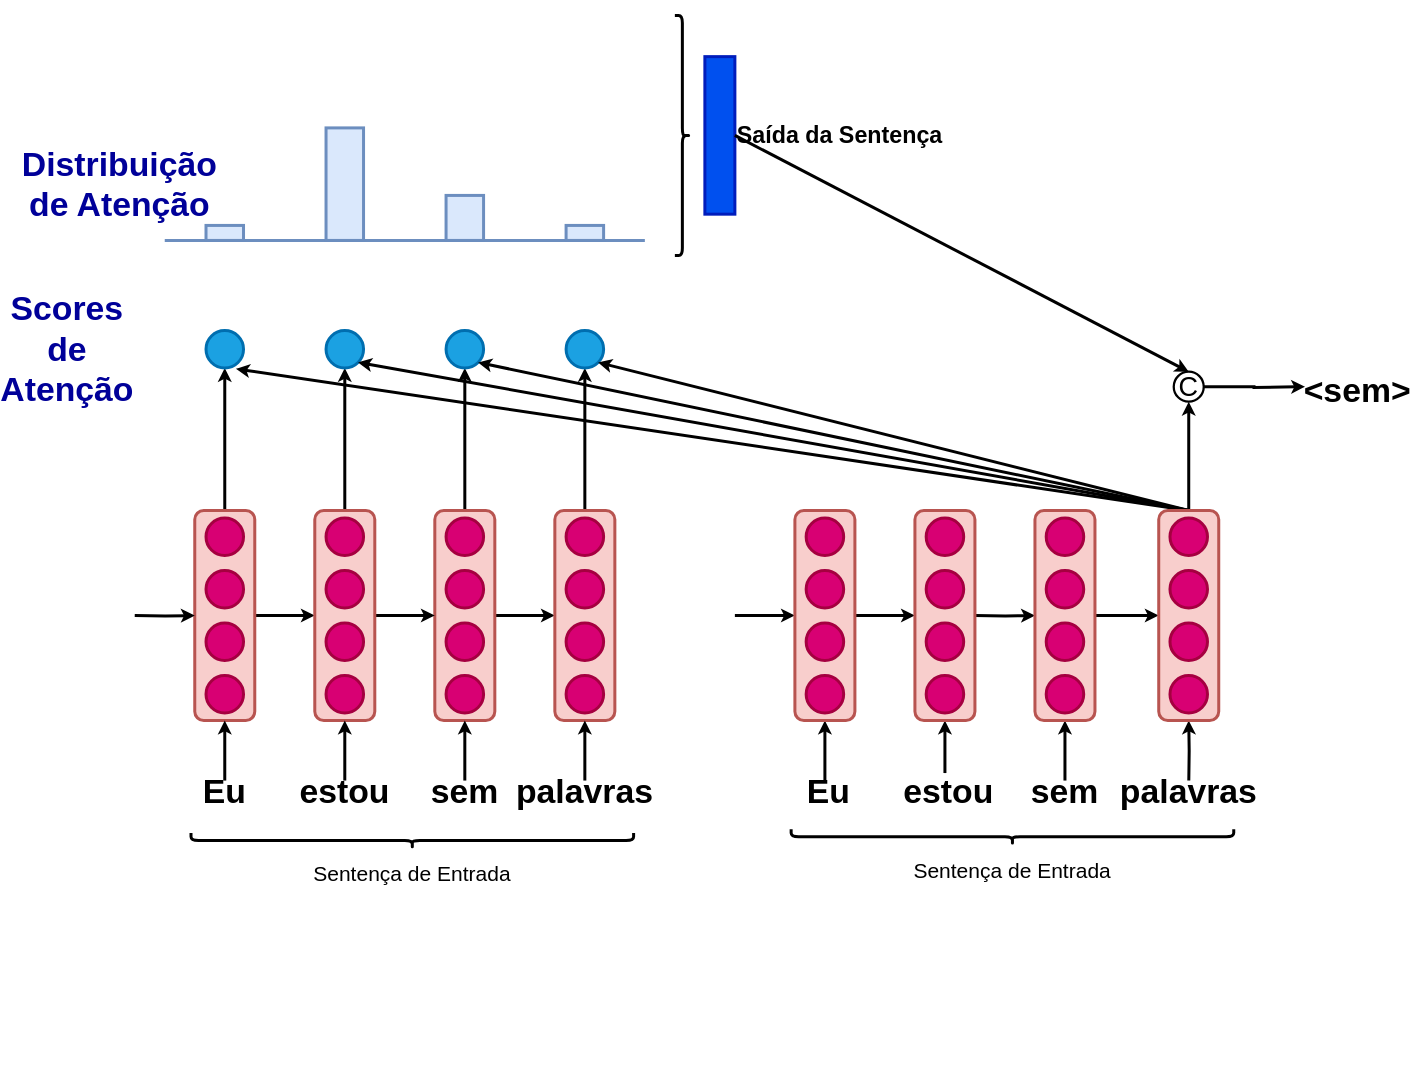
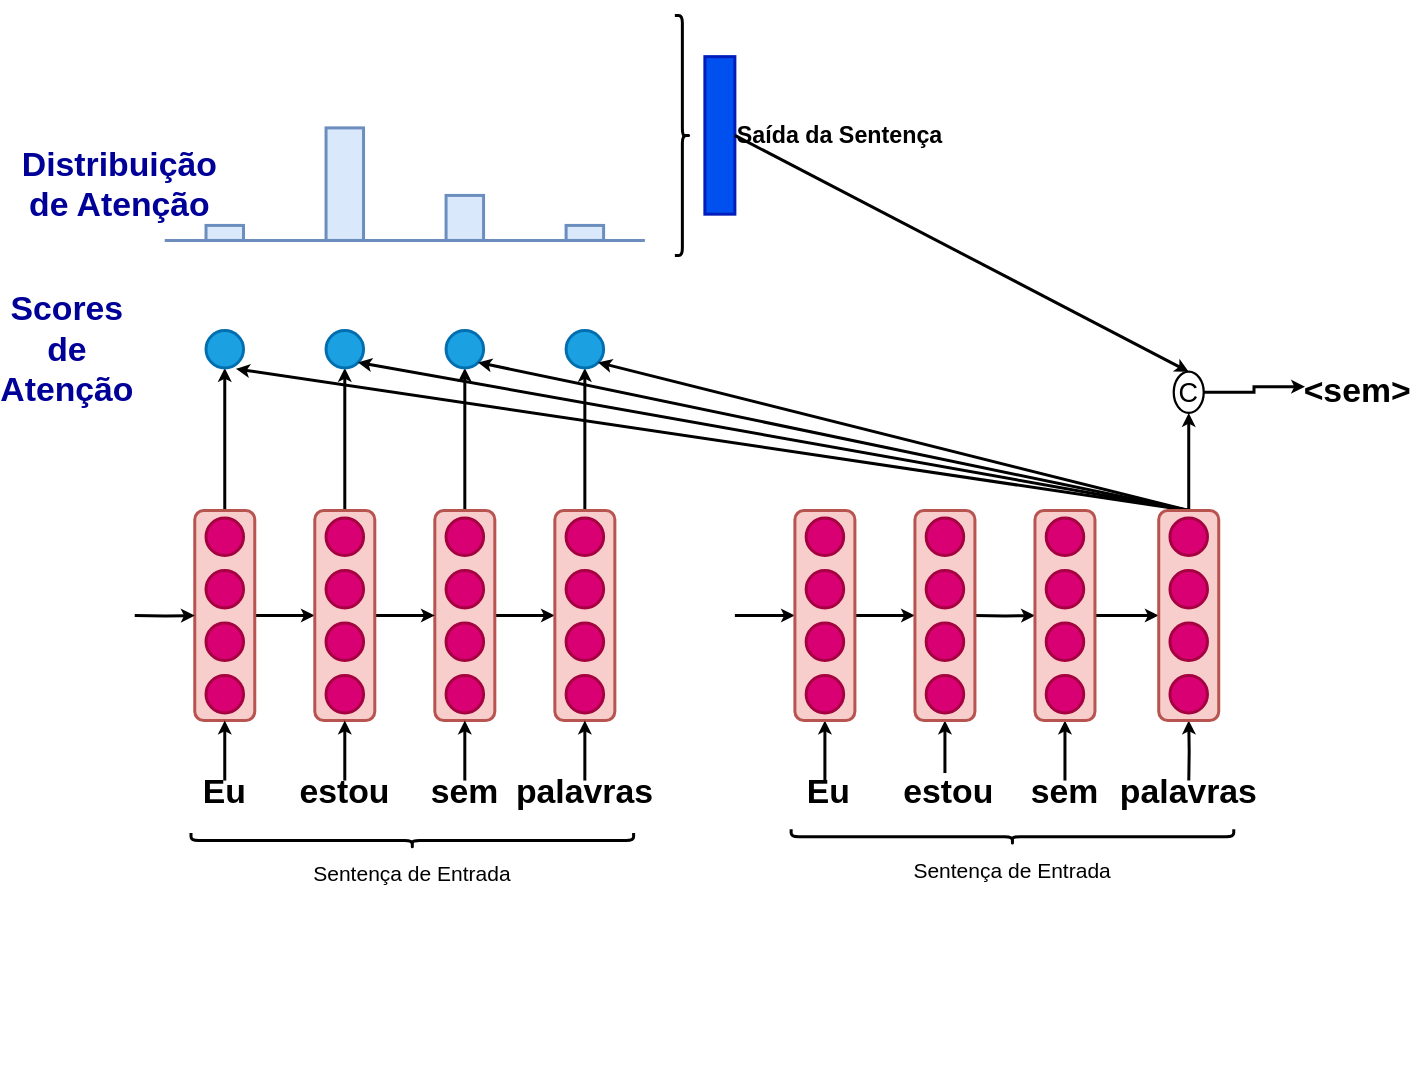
node "C": size 30x30 -> 30x41
